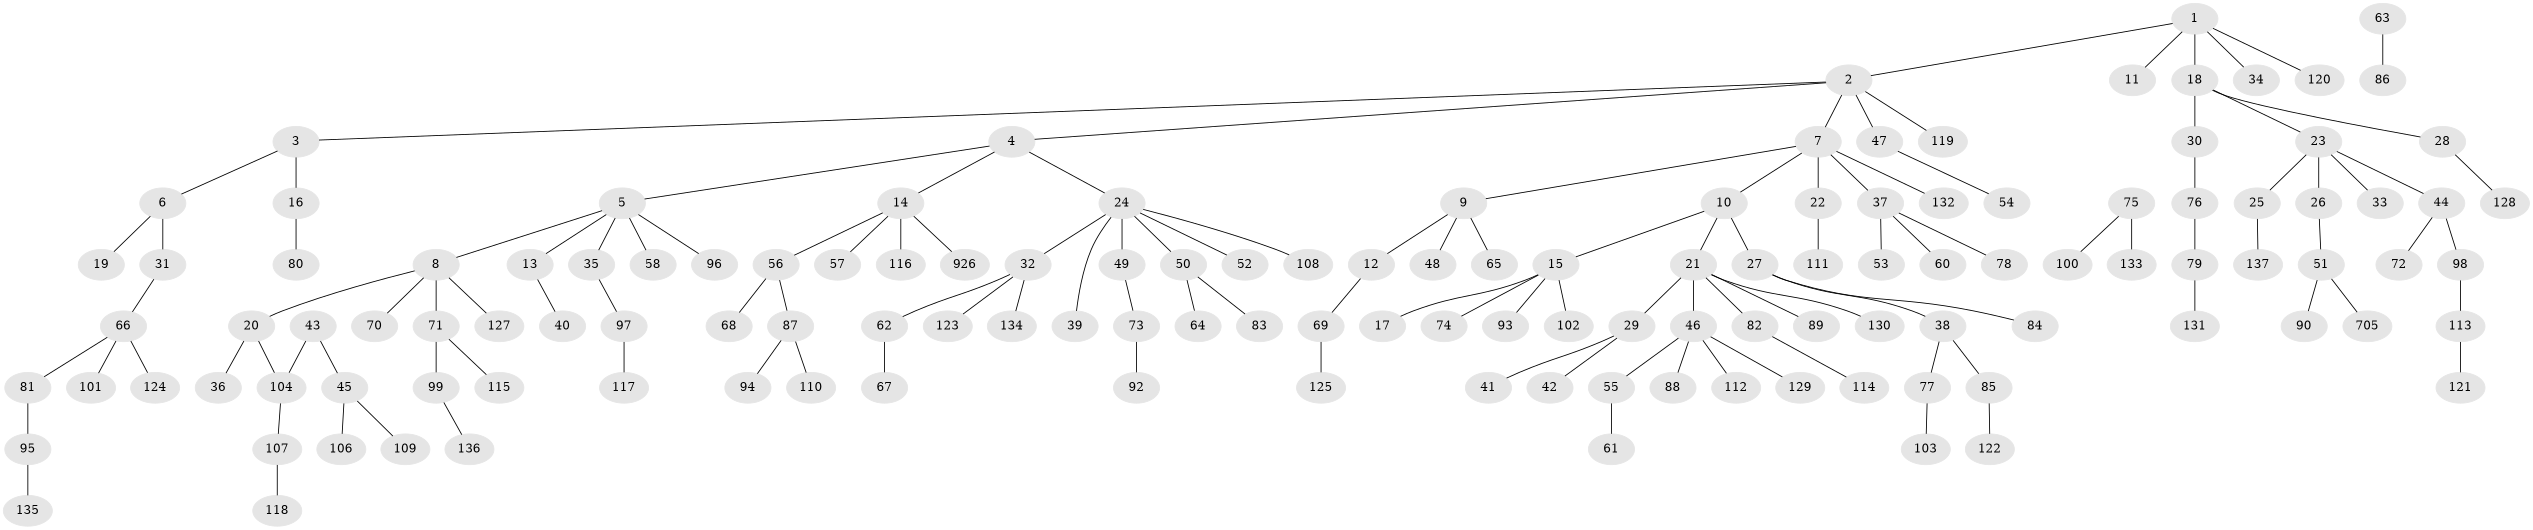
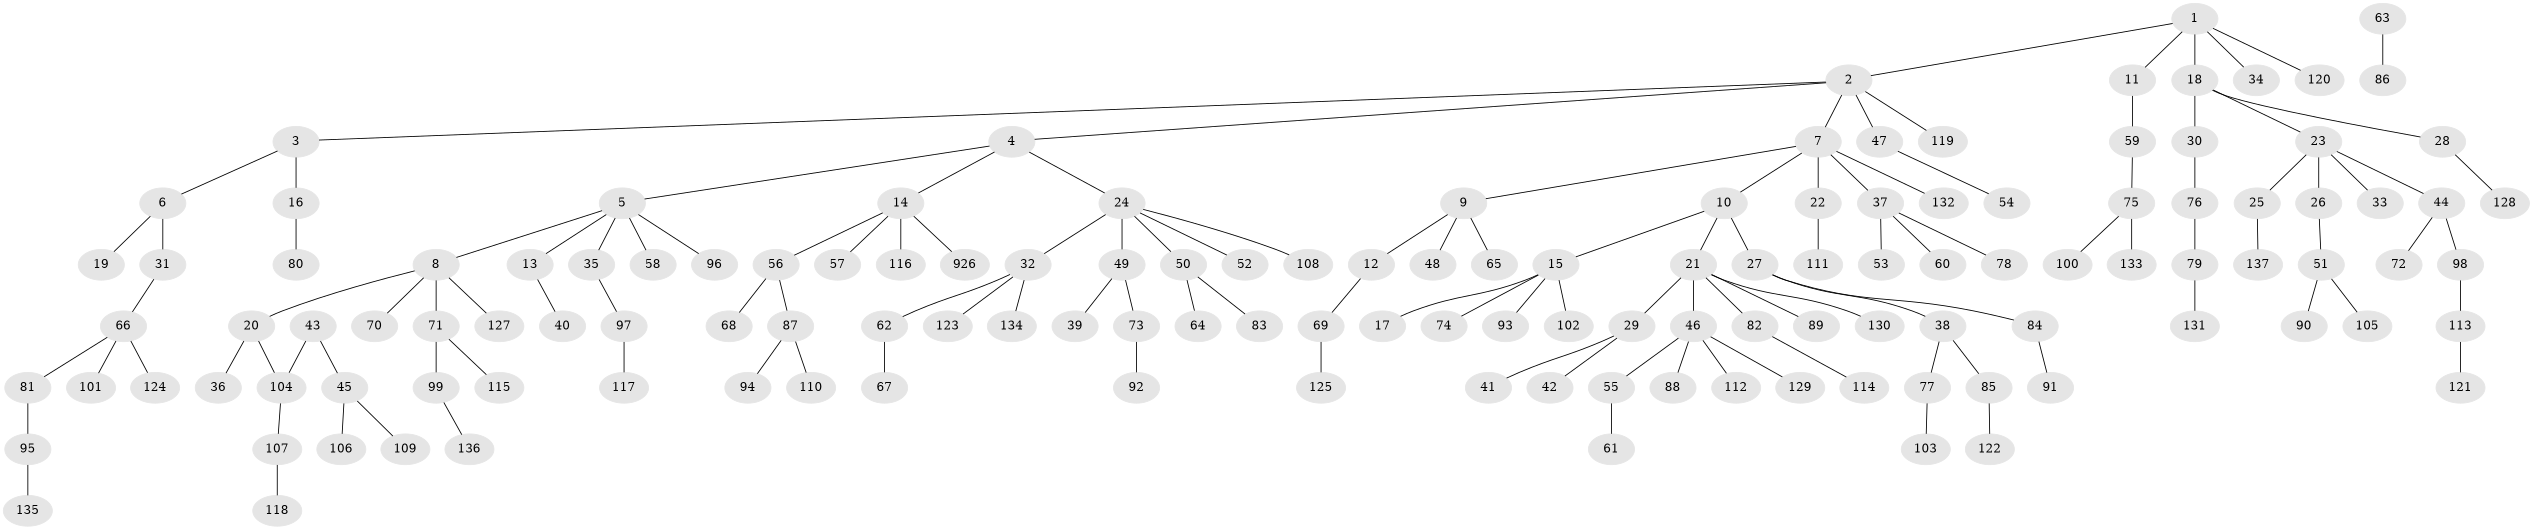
node "59": added
edge "24" -- "39": now "49" -- "39"
node "705": label "705" -> "105"
node "91": added
